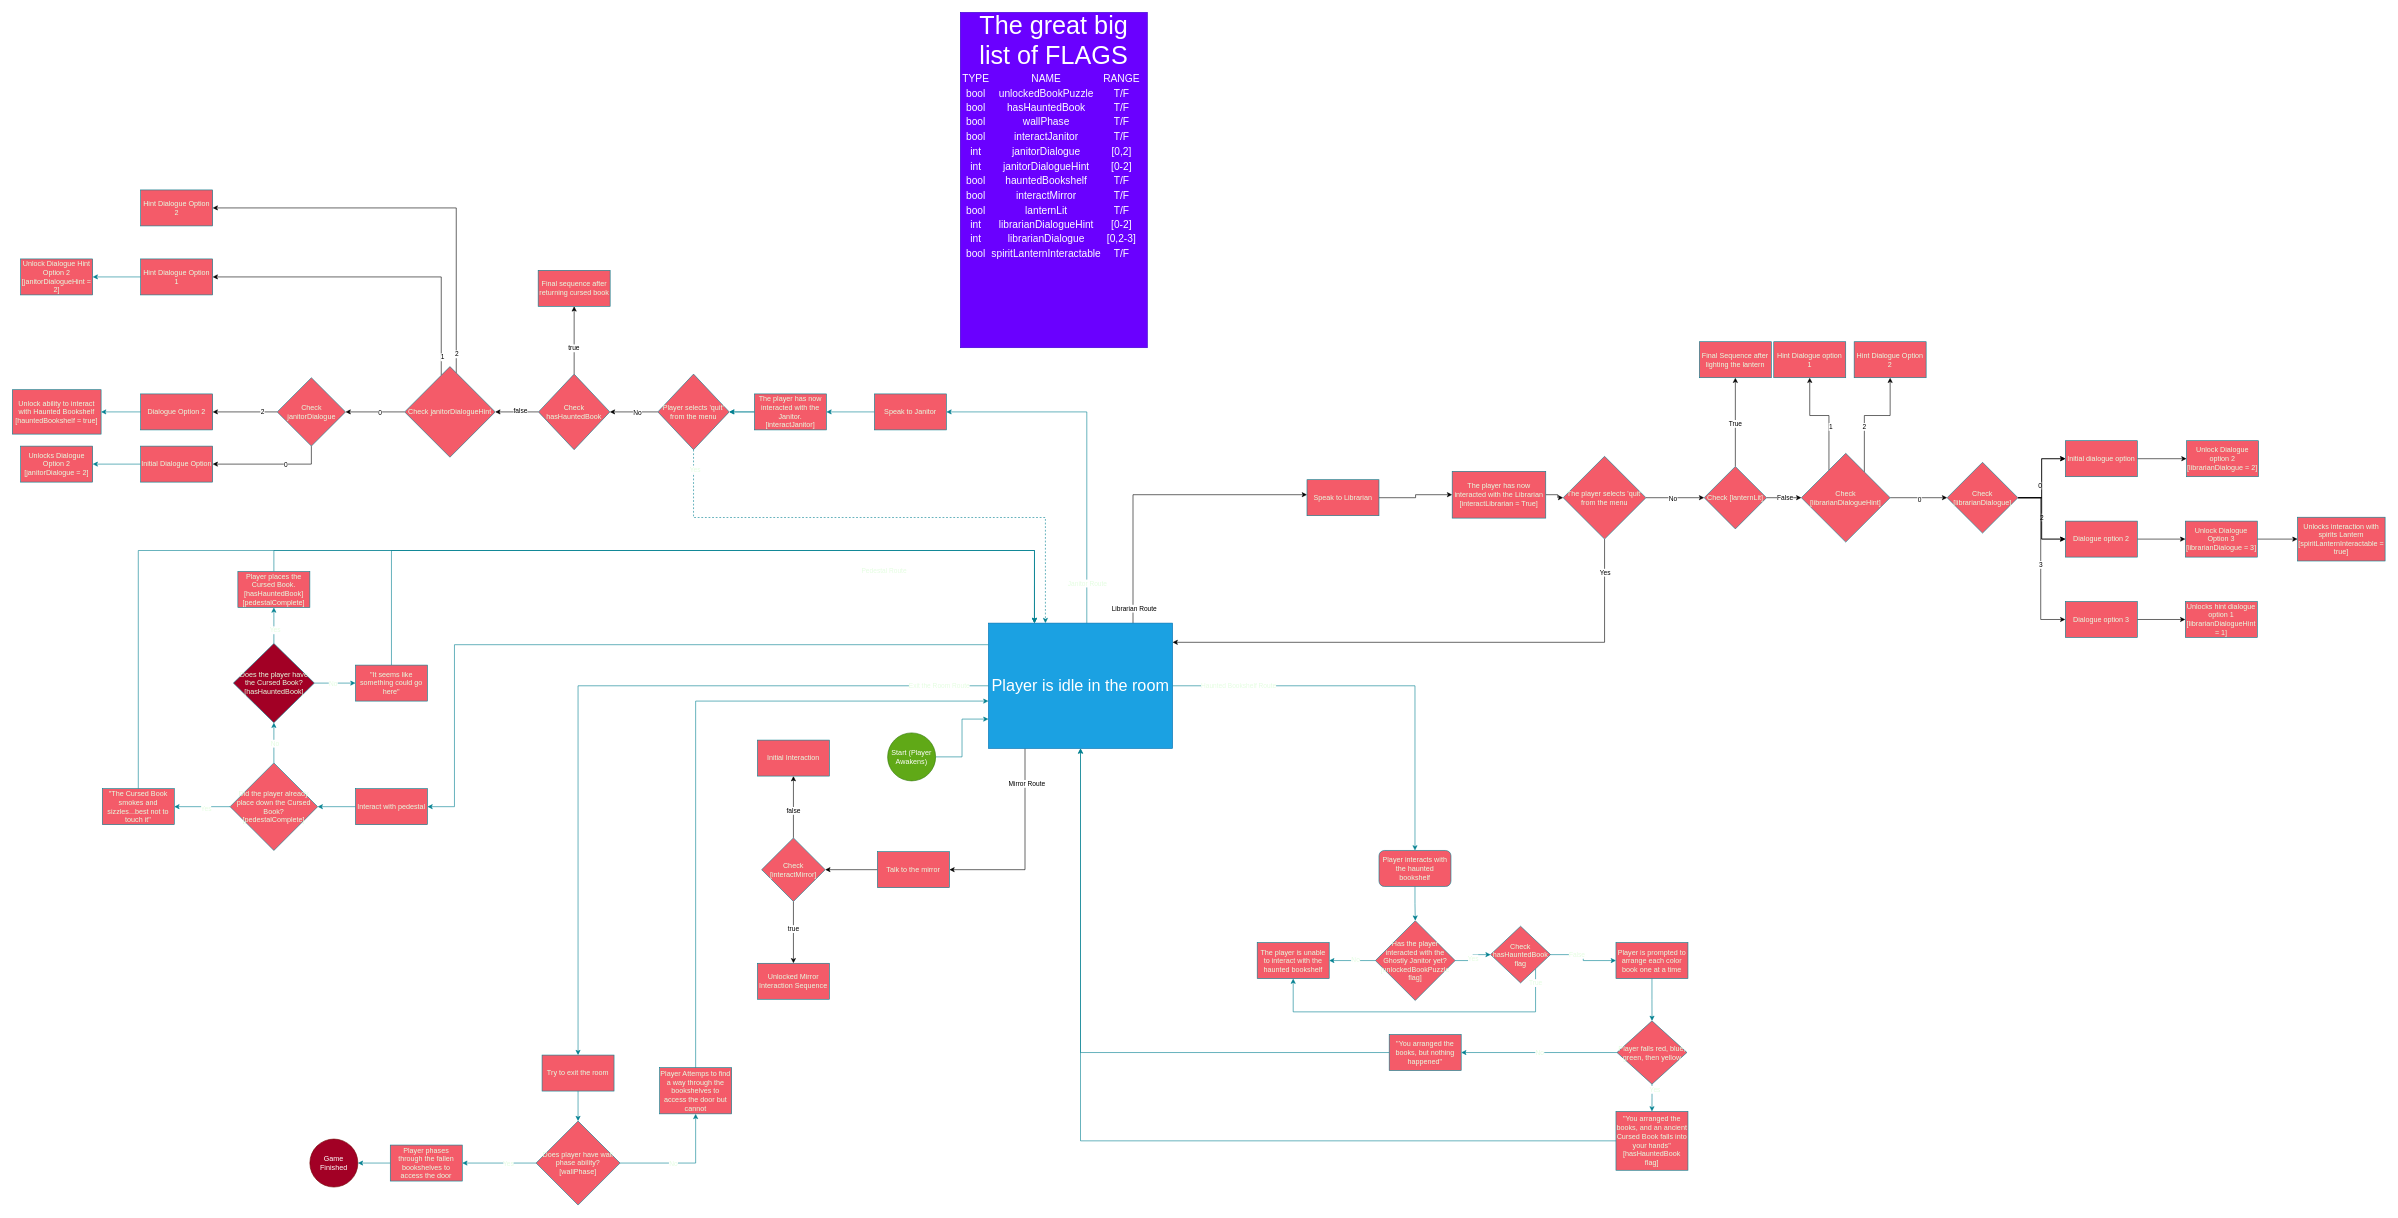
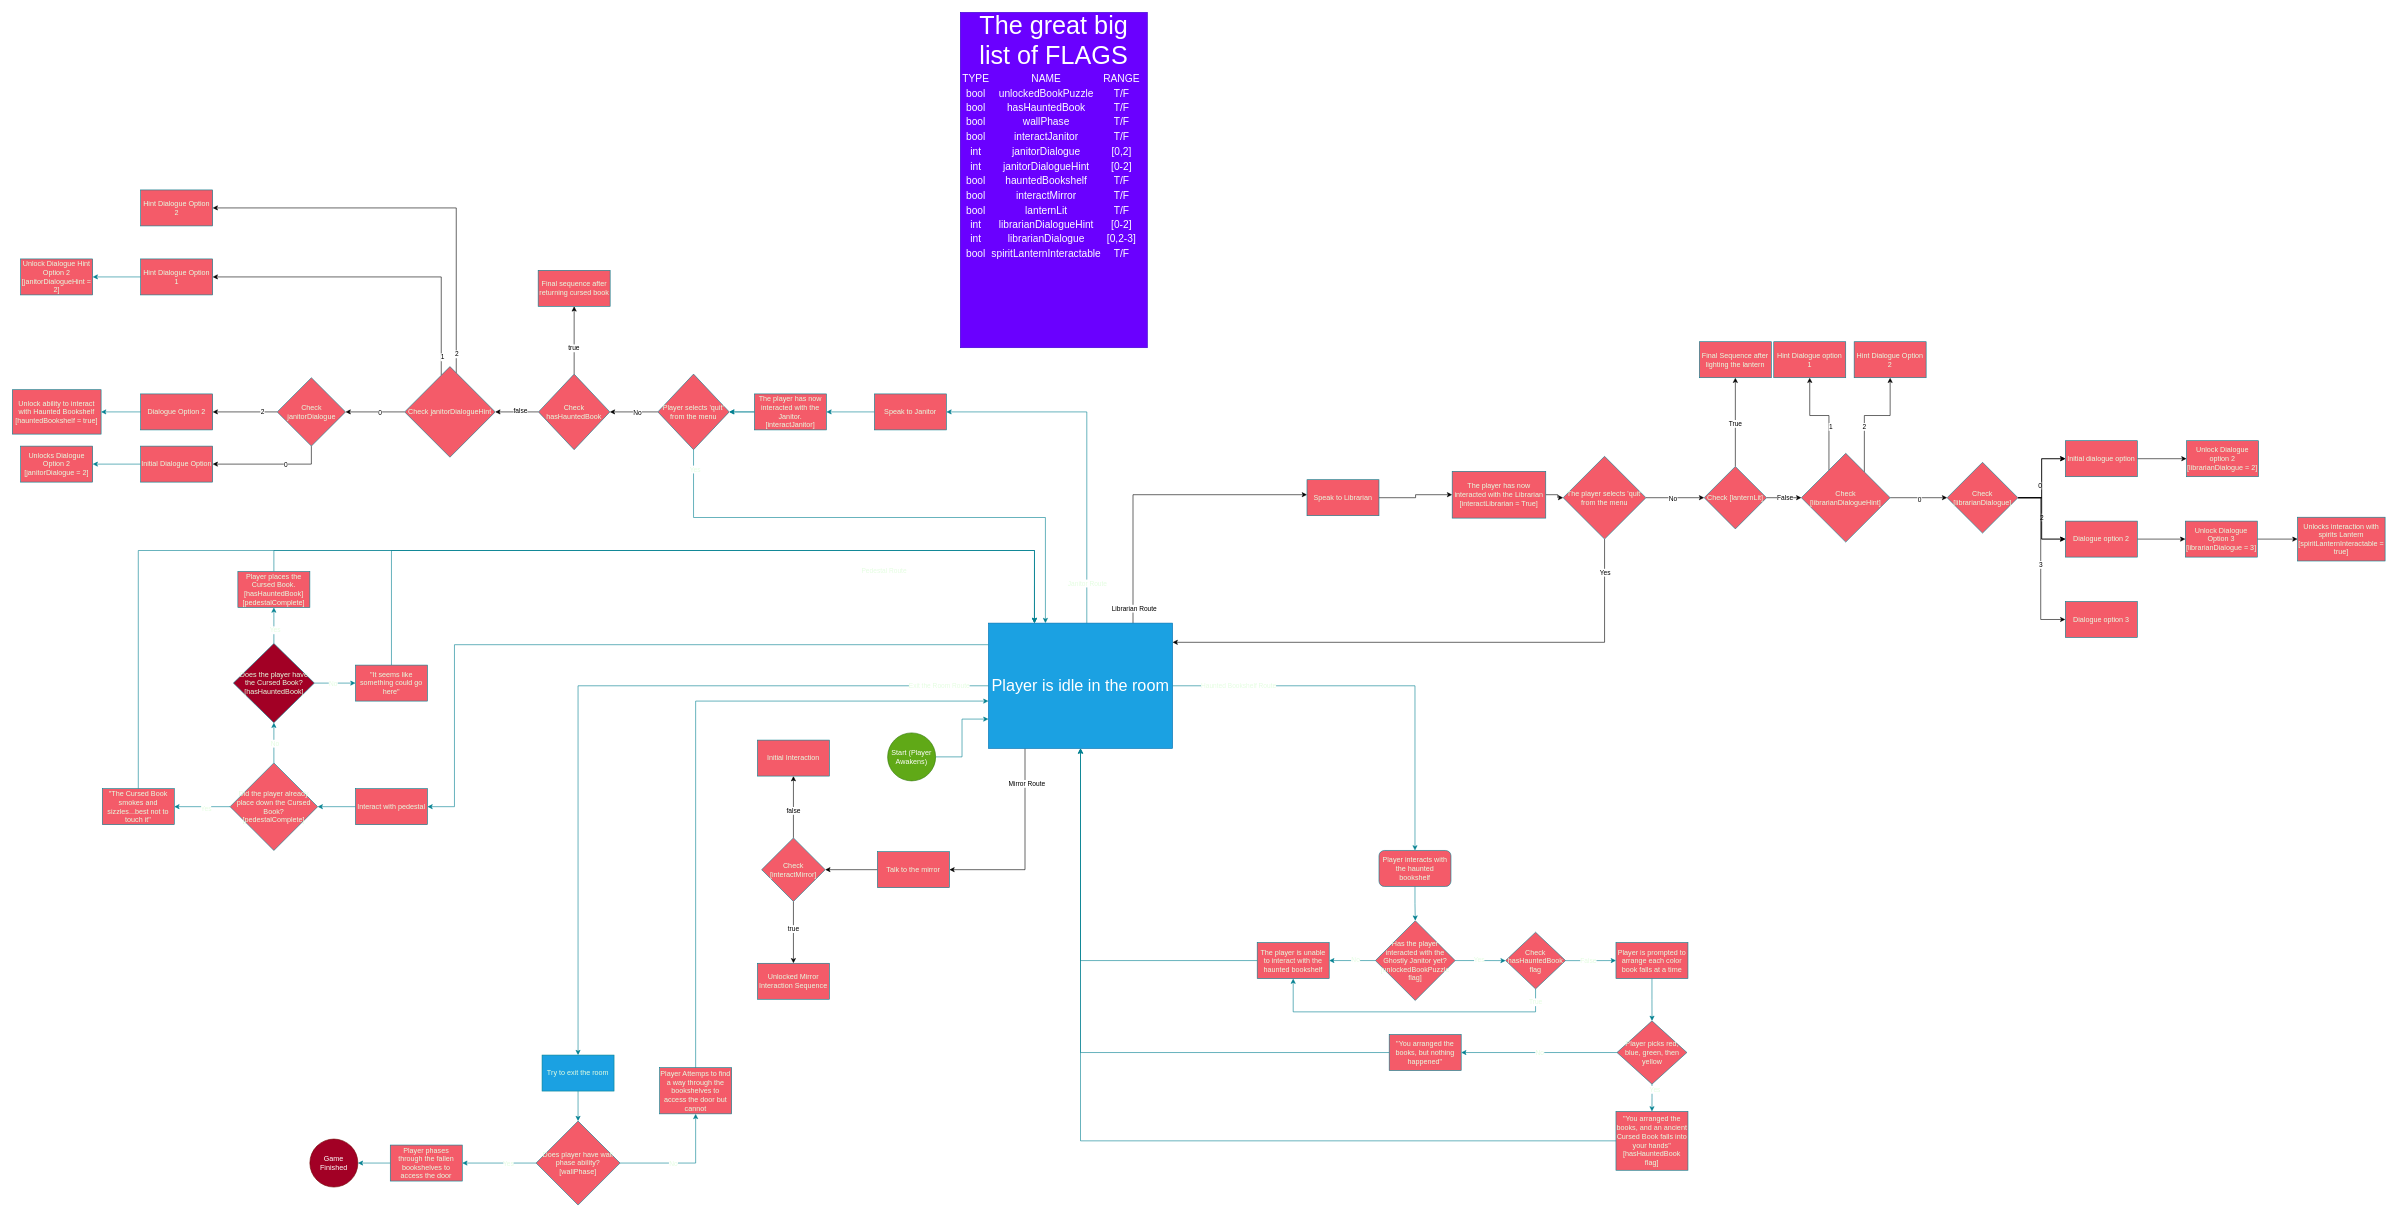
edge "Player selects 'quit' from the menu" -> "Player is idle in the room": style dashed -> solid
edge "Dialogue option 3" -> "Unlocks hint dialogue option 1 [librarianDialogueHint = 1]": removed
node "Unlocks hint dialogue option 1 [librarianDialogueHint = 1]": removed
node "Check hasHauntedBook flag": moved (1521, 955) -> (1536, 961)
edge "The player is unable to interact with the haunted bookshelf" -> "Player is idle in the room": added
node "Player is prompted to arrange each color book one at a time": label "Player is prompted to arrange each color book one at a time" -> "Player is prompted to arrange each color book falls at a time"
node "Player falls red, blue, green, then yellow": label "Player falls red, blue, green, then yellow" -> "Player picks red, blue, green, then yellow"
node "Try to exit the room": fillcolor #f45b69 -> #1ba1e2
